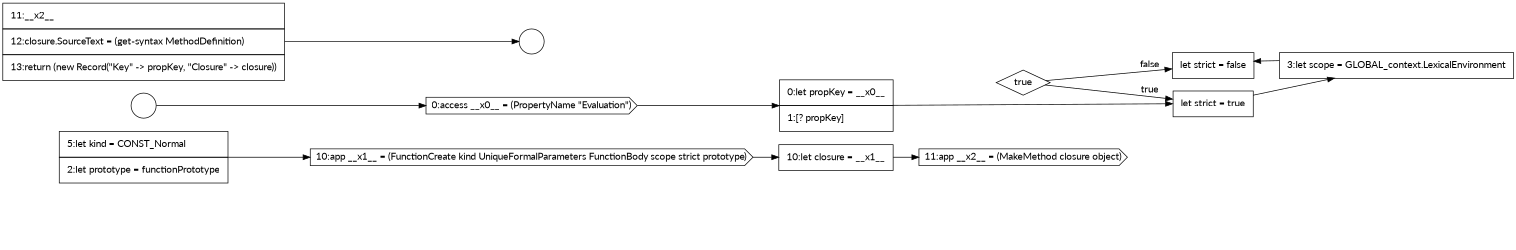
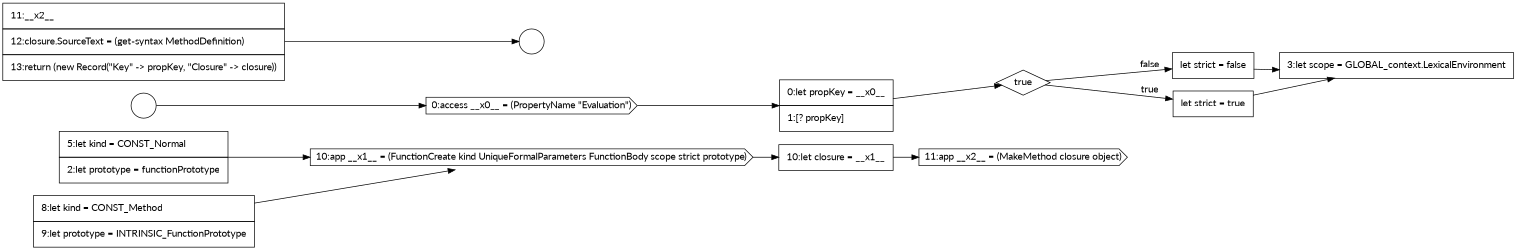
edge "3:let scope = GLOBAL_context.LexicalEnvironment" -> "let strict = false": reversed
edge "0:let propKey = __x0__" -> "let strict = true": now "0:let propKey = __x0__" -> "true"
node "8:let kind = CONST_Method": added
